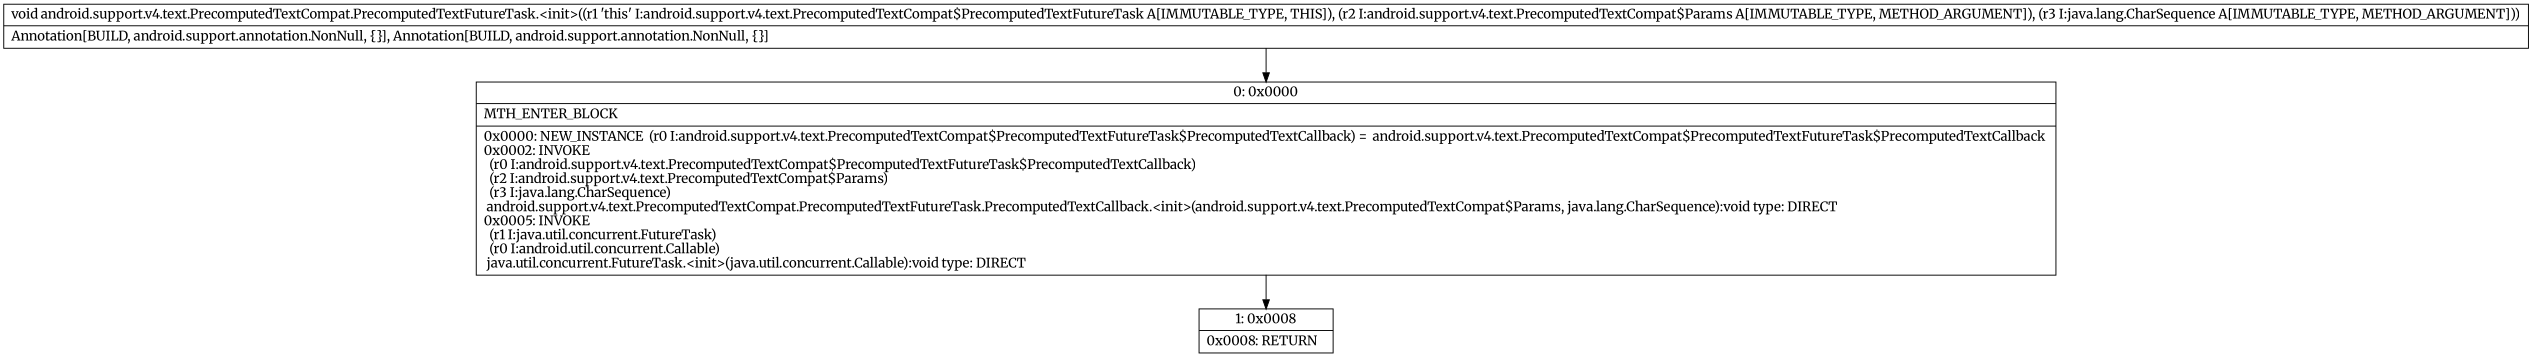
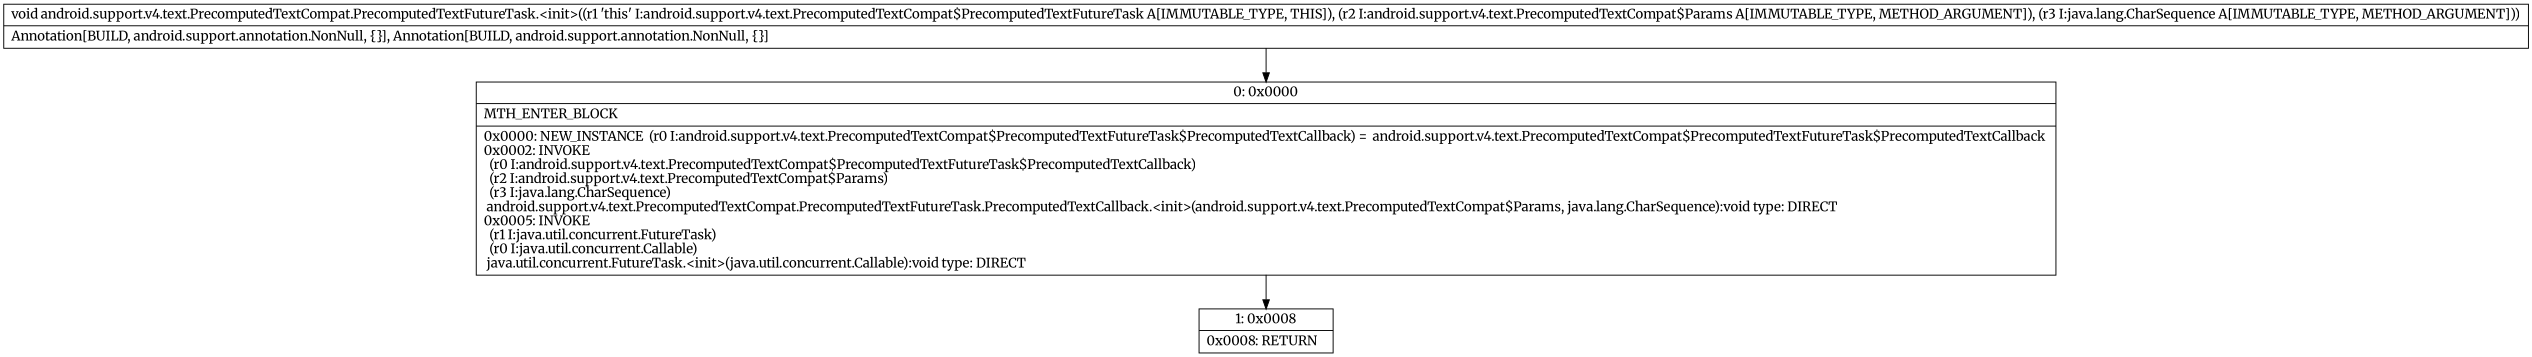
node "0: 0x0000": text "(r0 I:android.util.concurrent.Callable)" -> "(r0 I:java.util.concurrent.Callable)"
